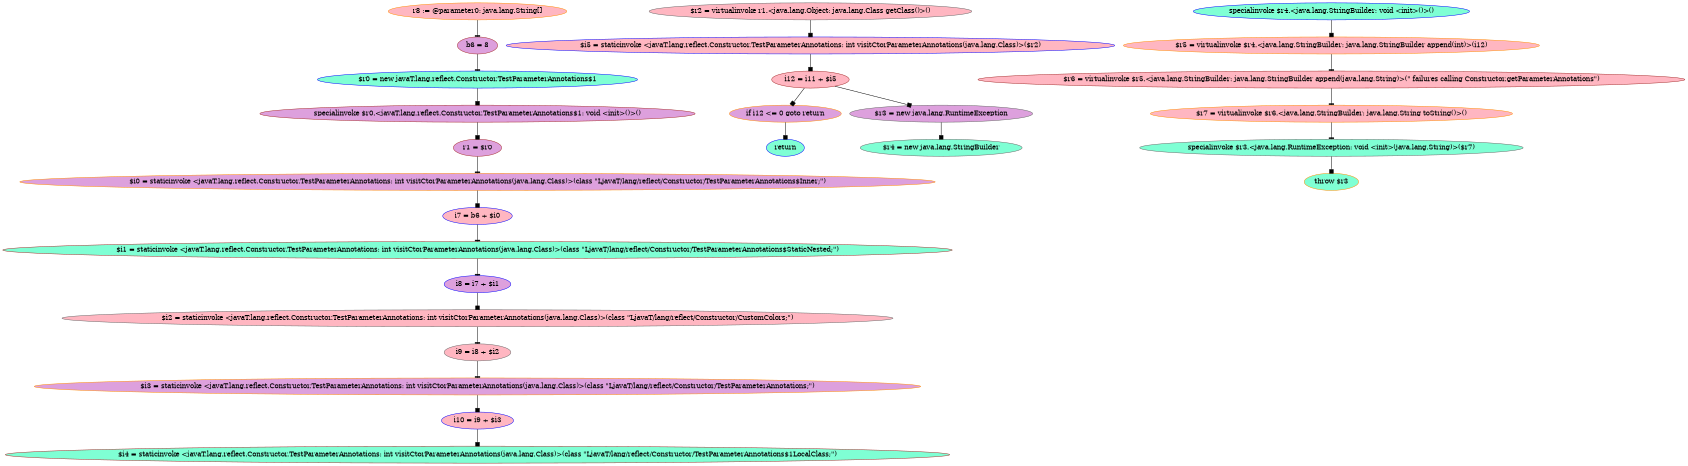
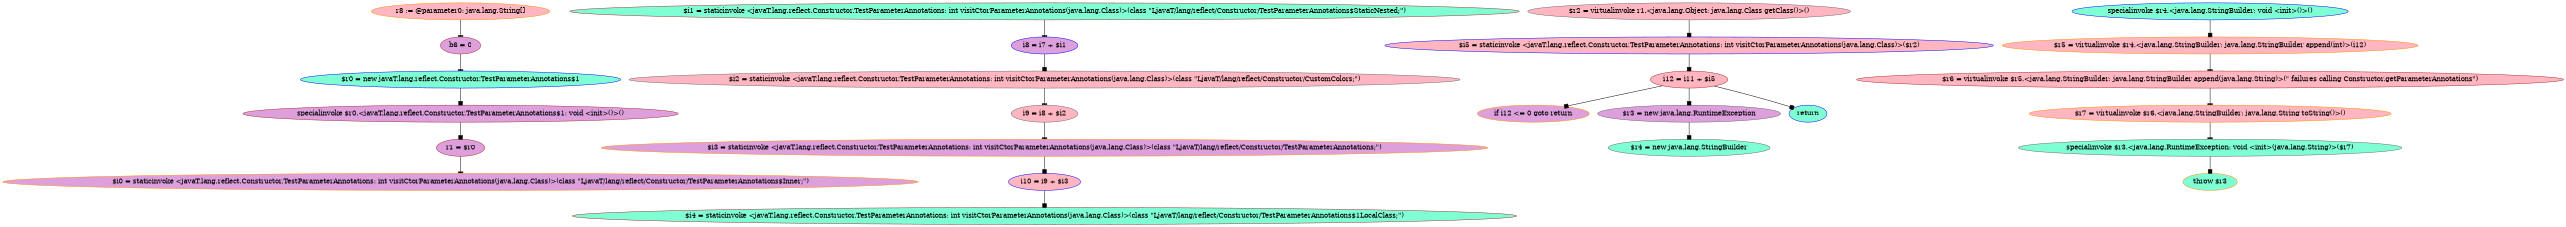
node "b6 = 8": label "b6 = 8" -> "b6 = 0"
edge "if i12 <= 0 goto return" -> "return": now "i12 = i11 + $i5" -> "return"
node "i7 = b6 + $i0": removed
